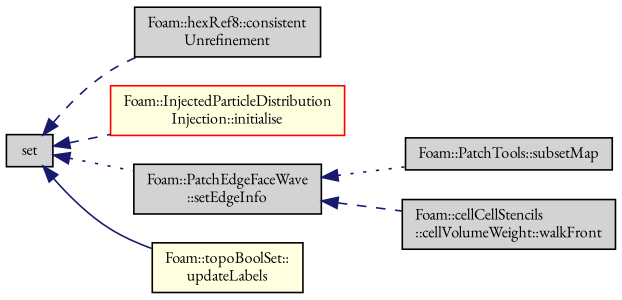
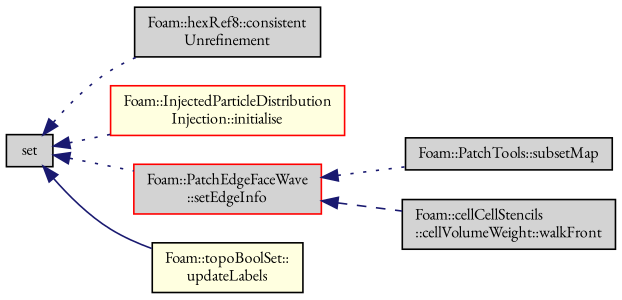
edge "Foam::hexRef8::consistent Unrefinement" -> "set": style dashed -> dotted
edge "Foam::InjectedParticleDistribution Injection::initialise" -> "set": style dashed -> dotted
node "Foam::PatchEdgeFaceWave ::setEdgeInfo": color black -> red
